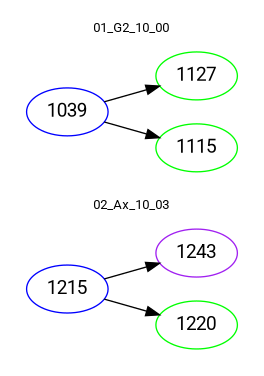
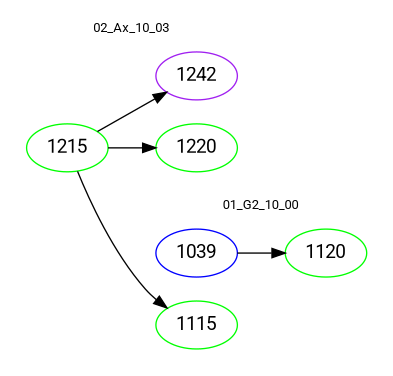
node "1127": label "1127" -> "1120"
edge "1039" -> "1115": now "1215" -> "1115"
node "1243": label "1243" -> "1242"
node "1215": color blue -> green
